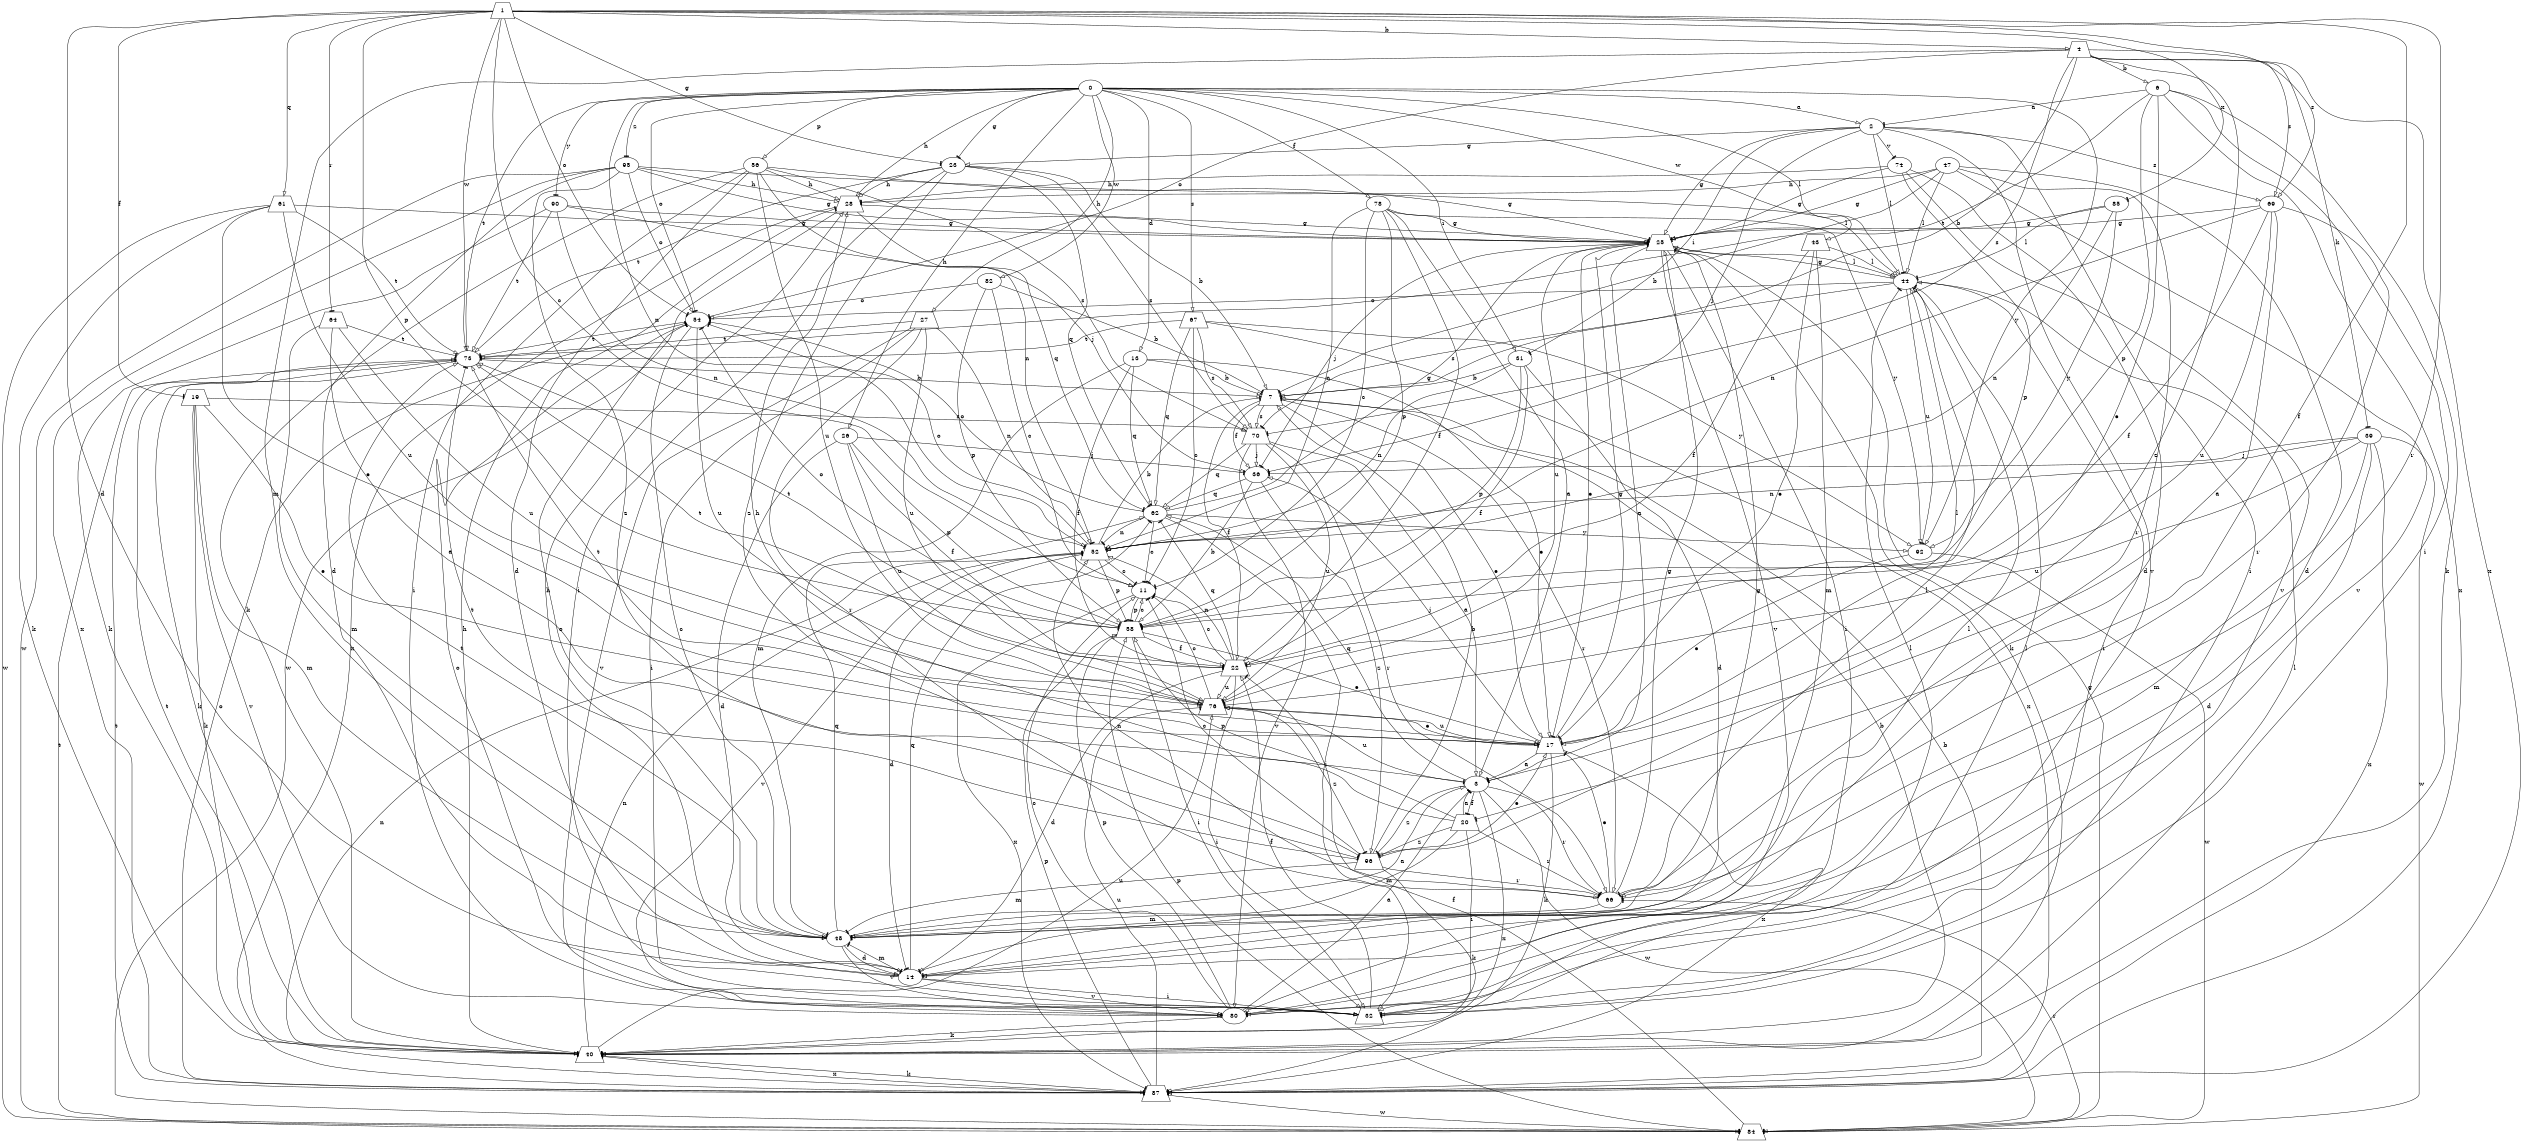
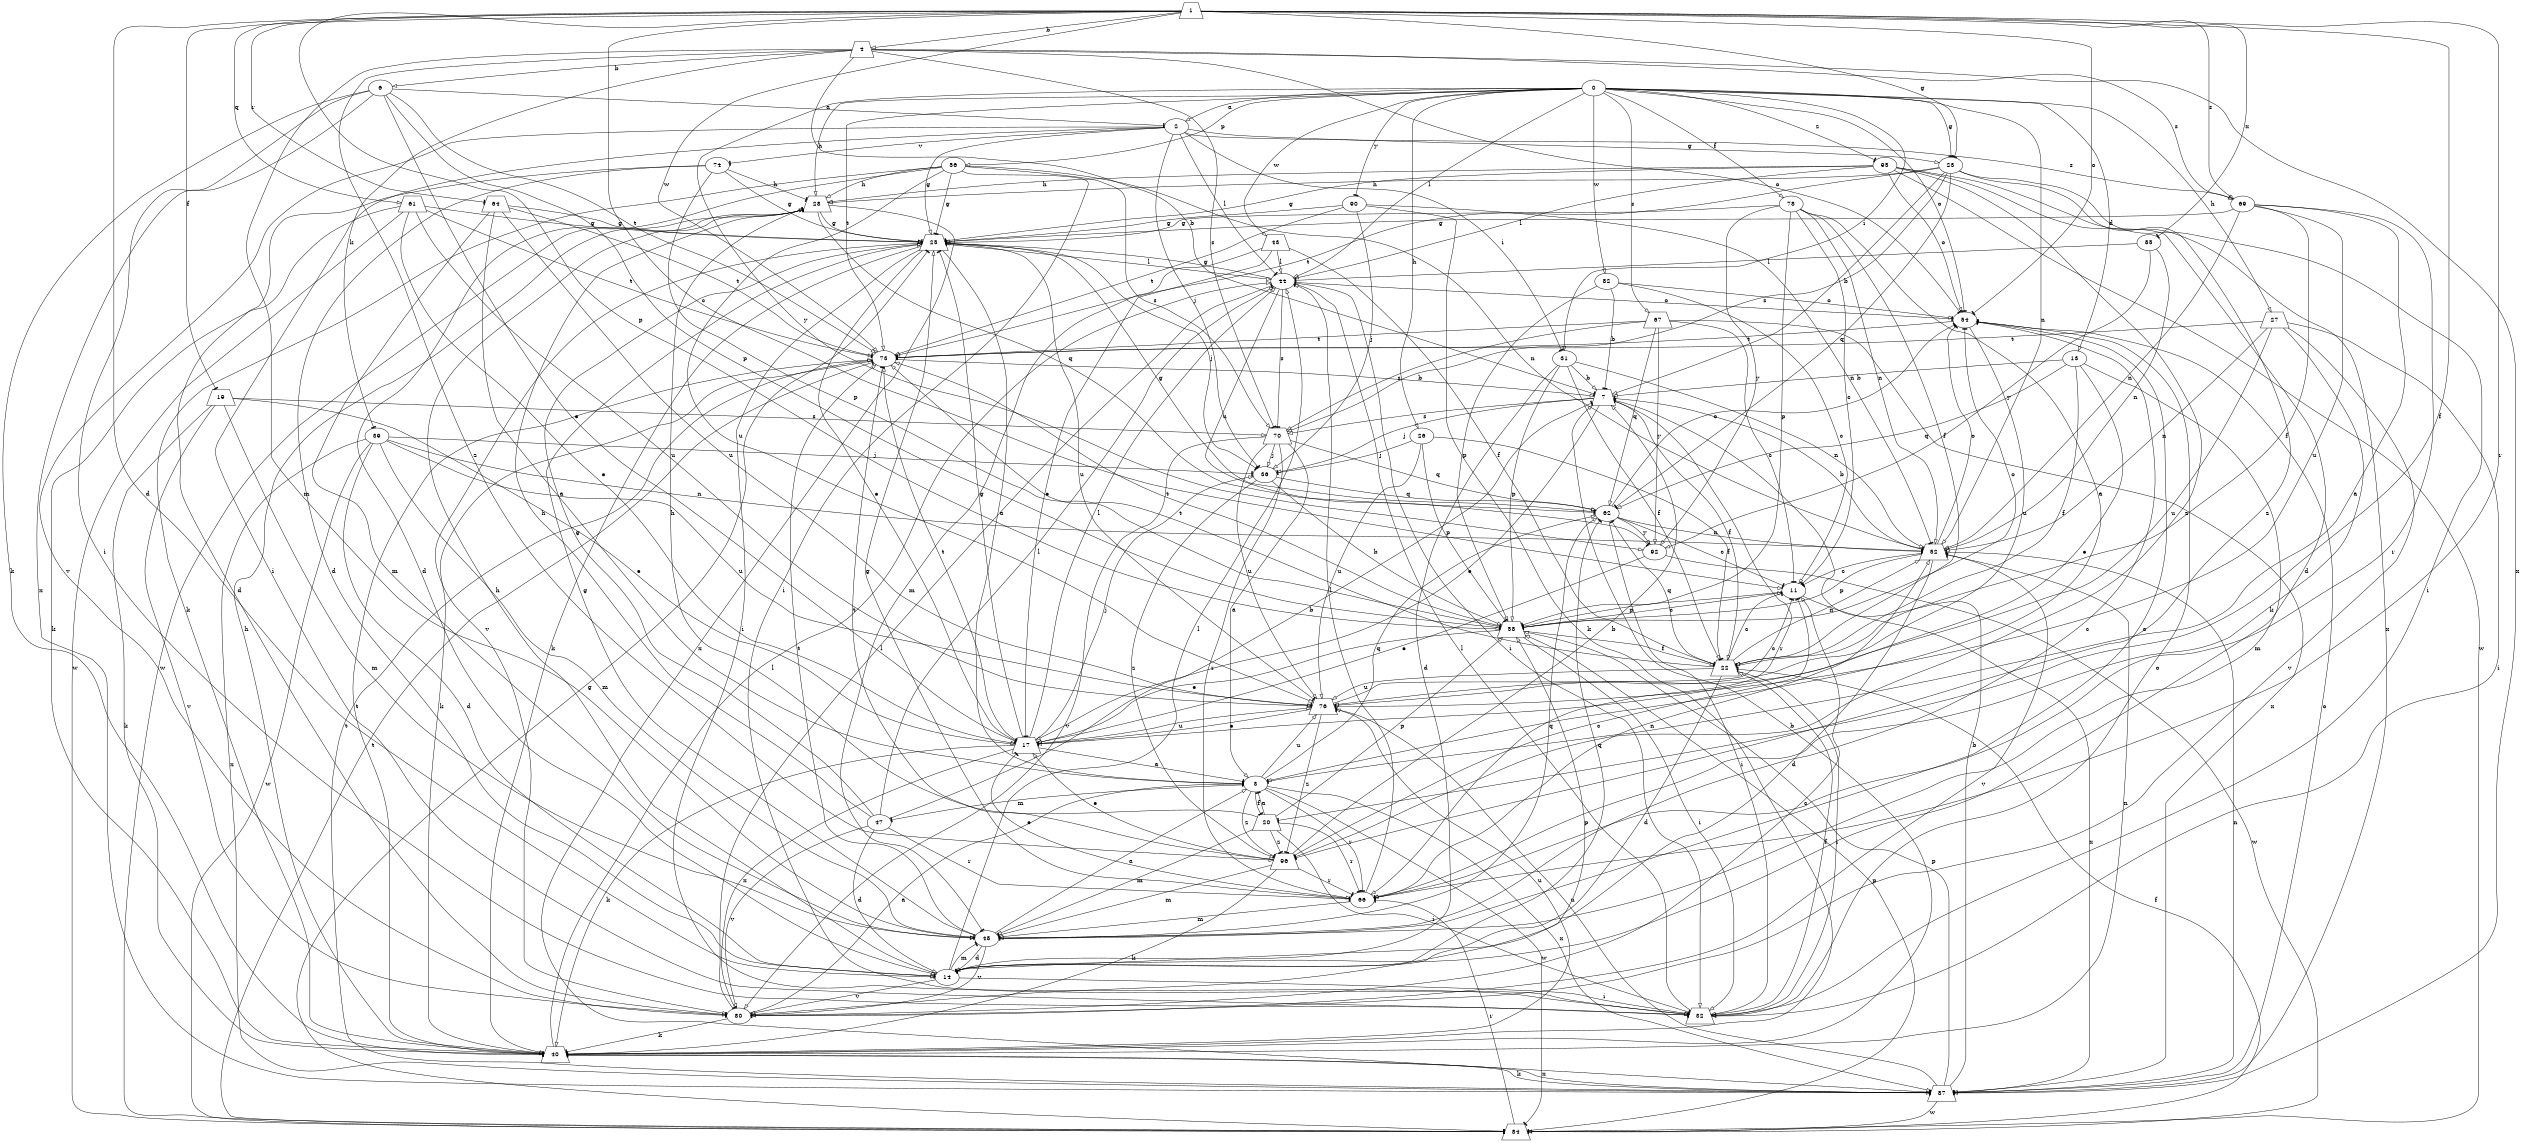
edge "85" -> "25": now "64" -> "25"
edge "7" -> "36": label "f" -> "j"
edge "1" -> "58": arrowhead tee -> onormal
edge "31" -> "58": arrowhead tee -> onormal
edge "74" -> "80": label "v" -> "d"
edge "27" -> "66": label "r" -> "k"
edge "26" -> "14": removed, label "d"
edge "3" -> "47": added, label "m"
edge "17" -> "87": now "17" -> "80"
